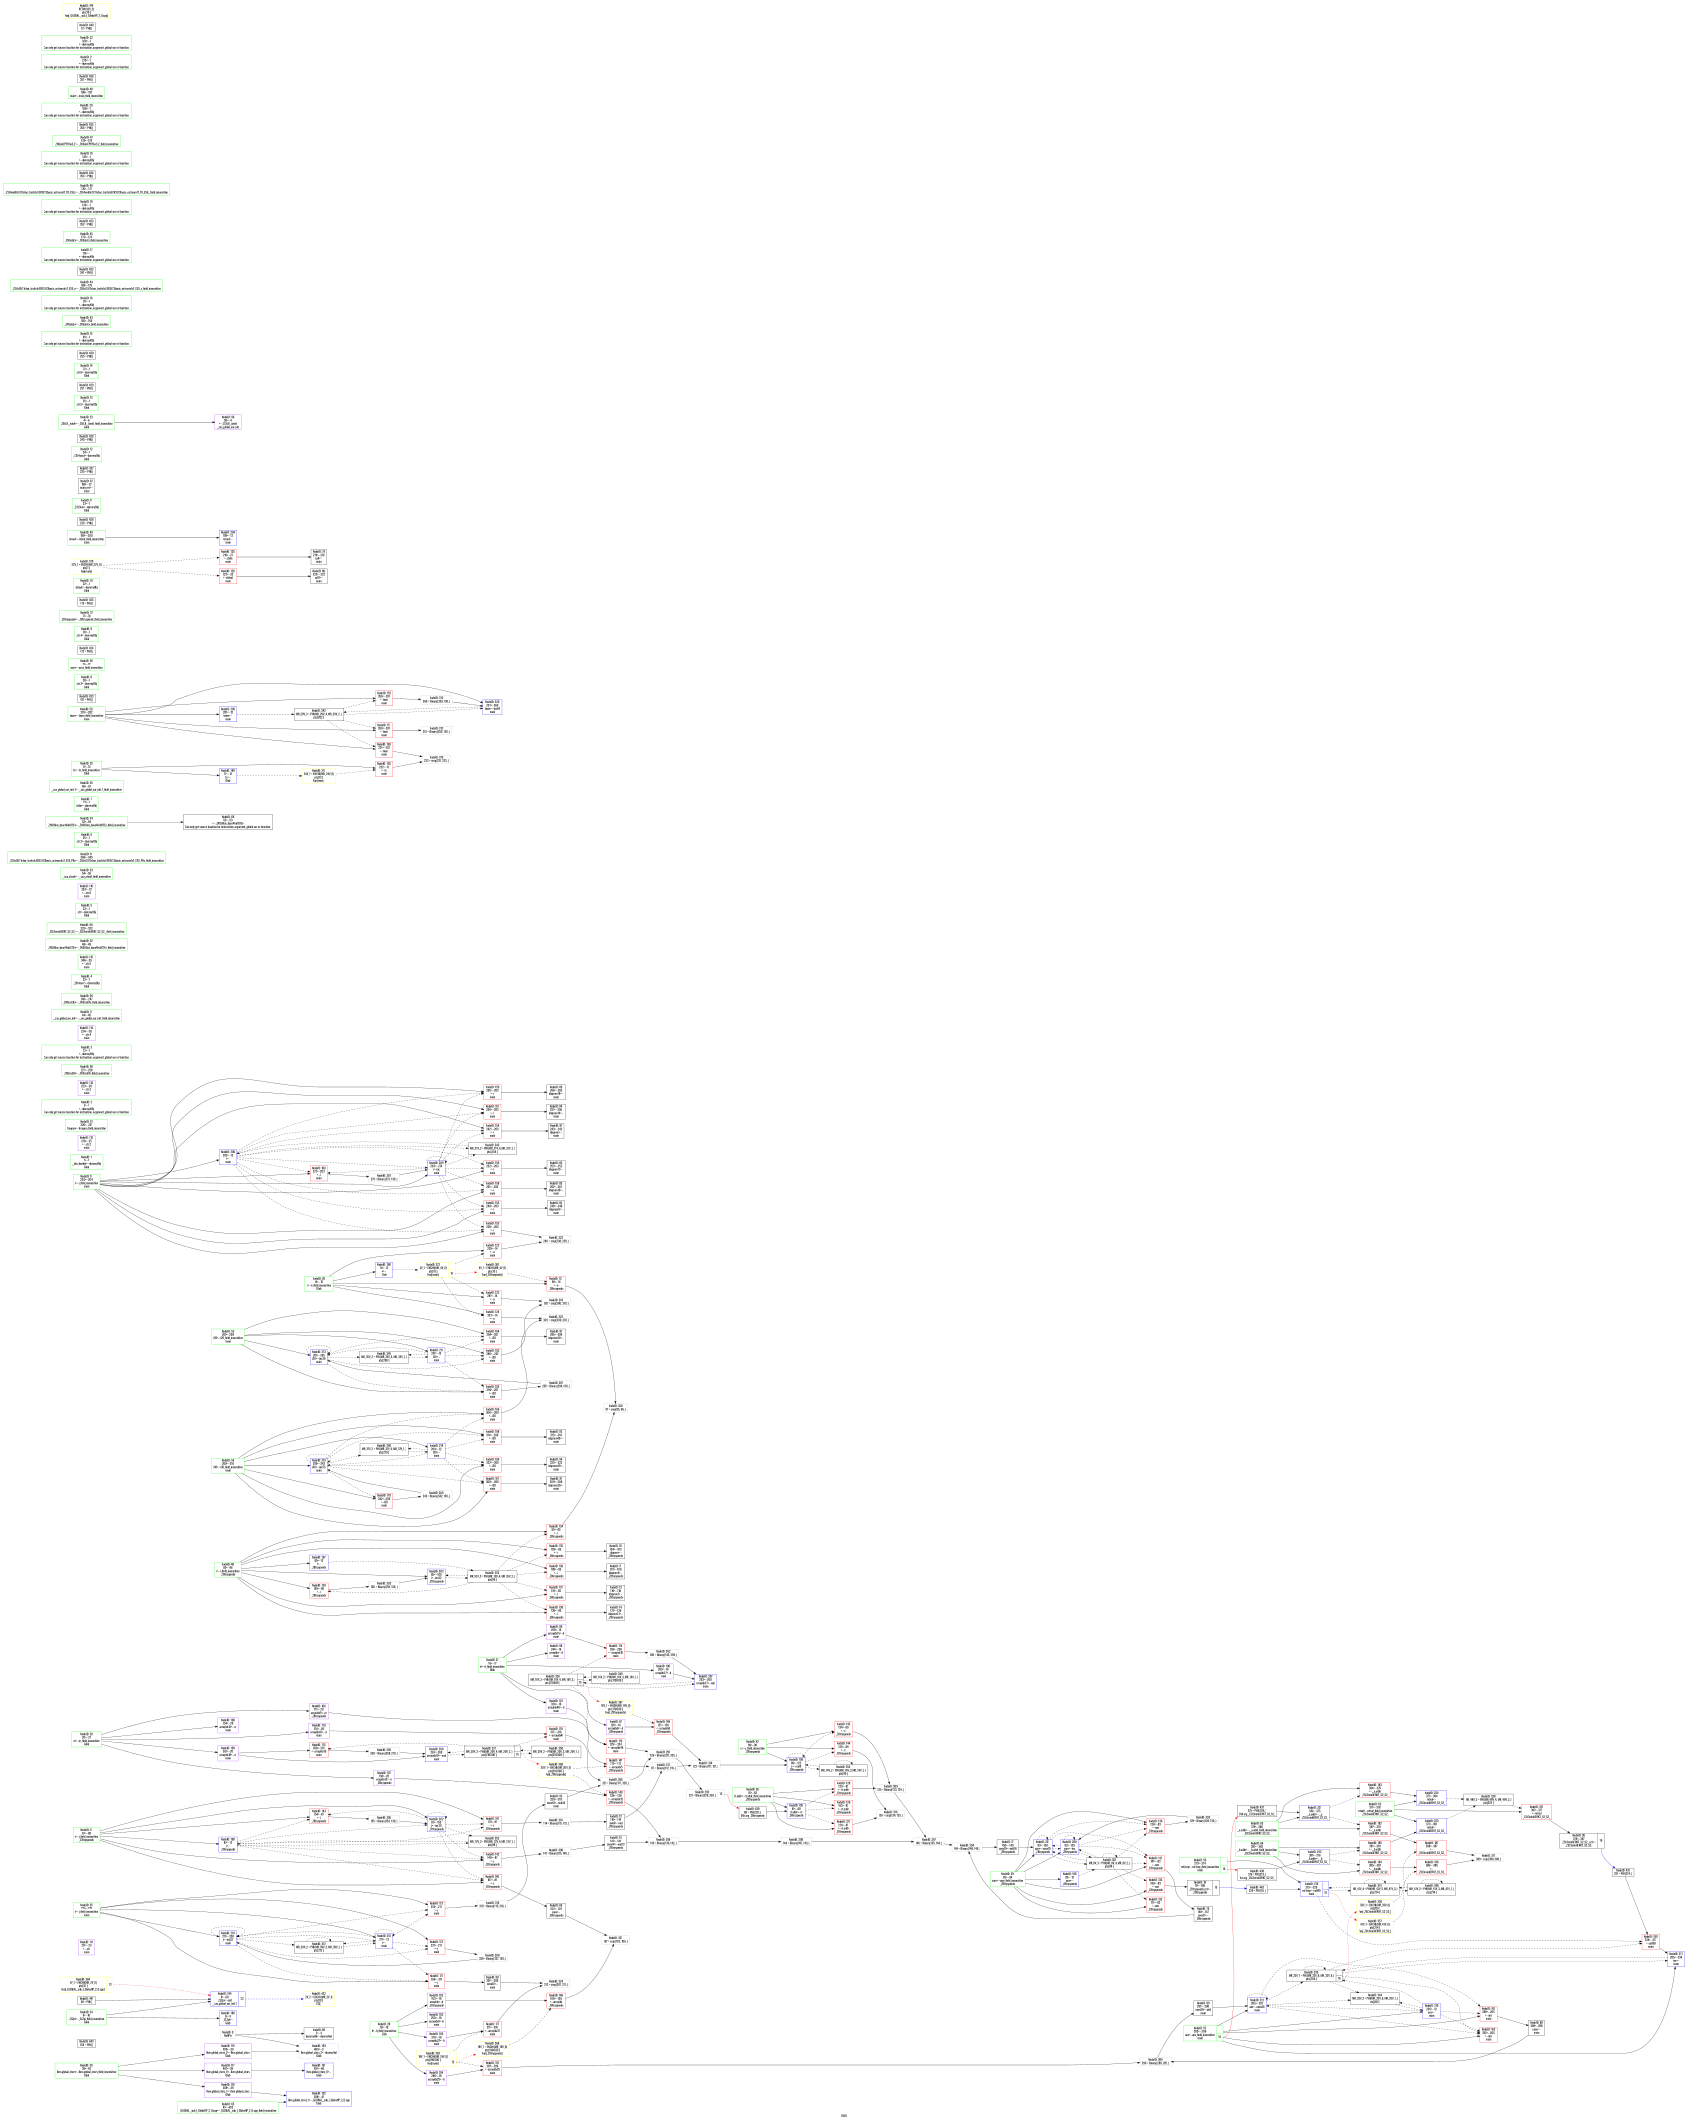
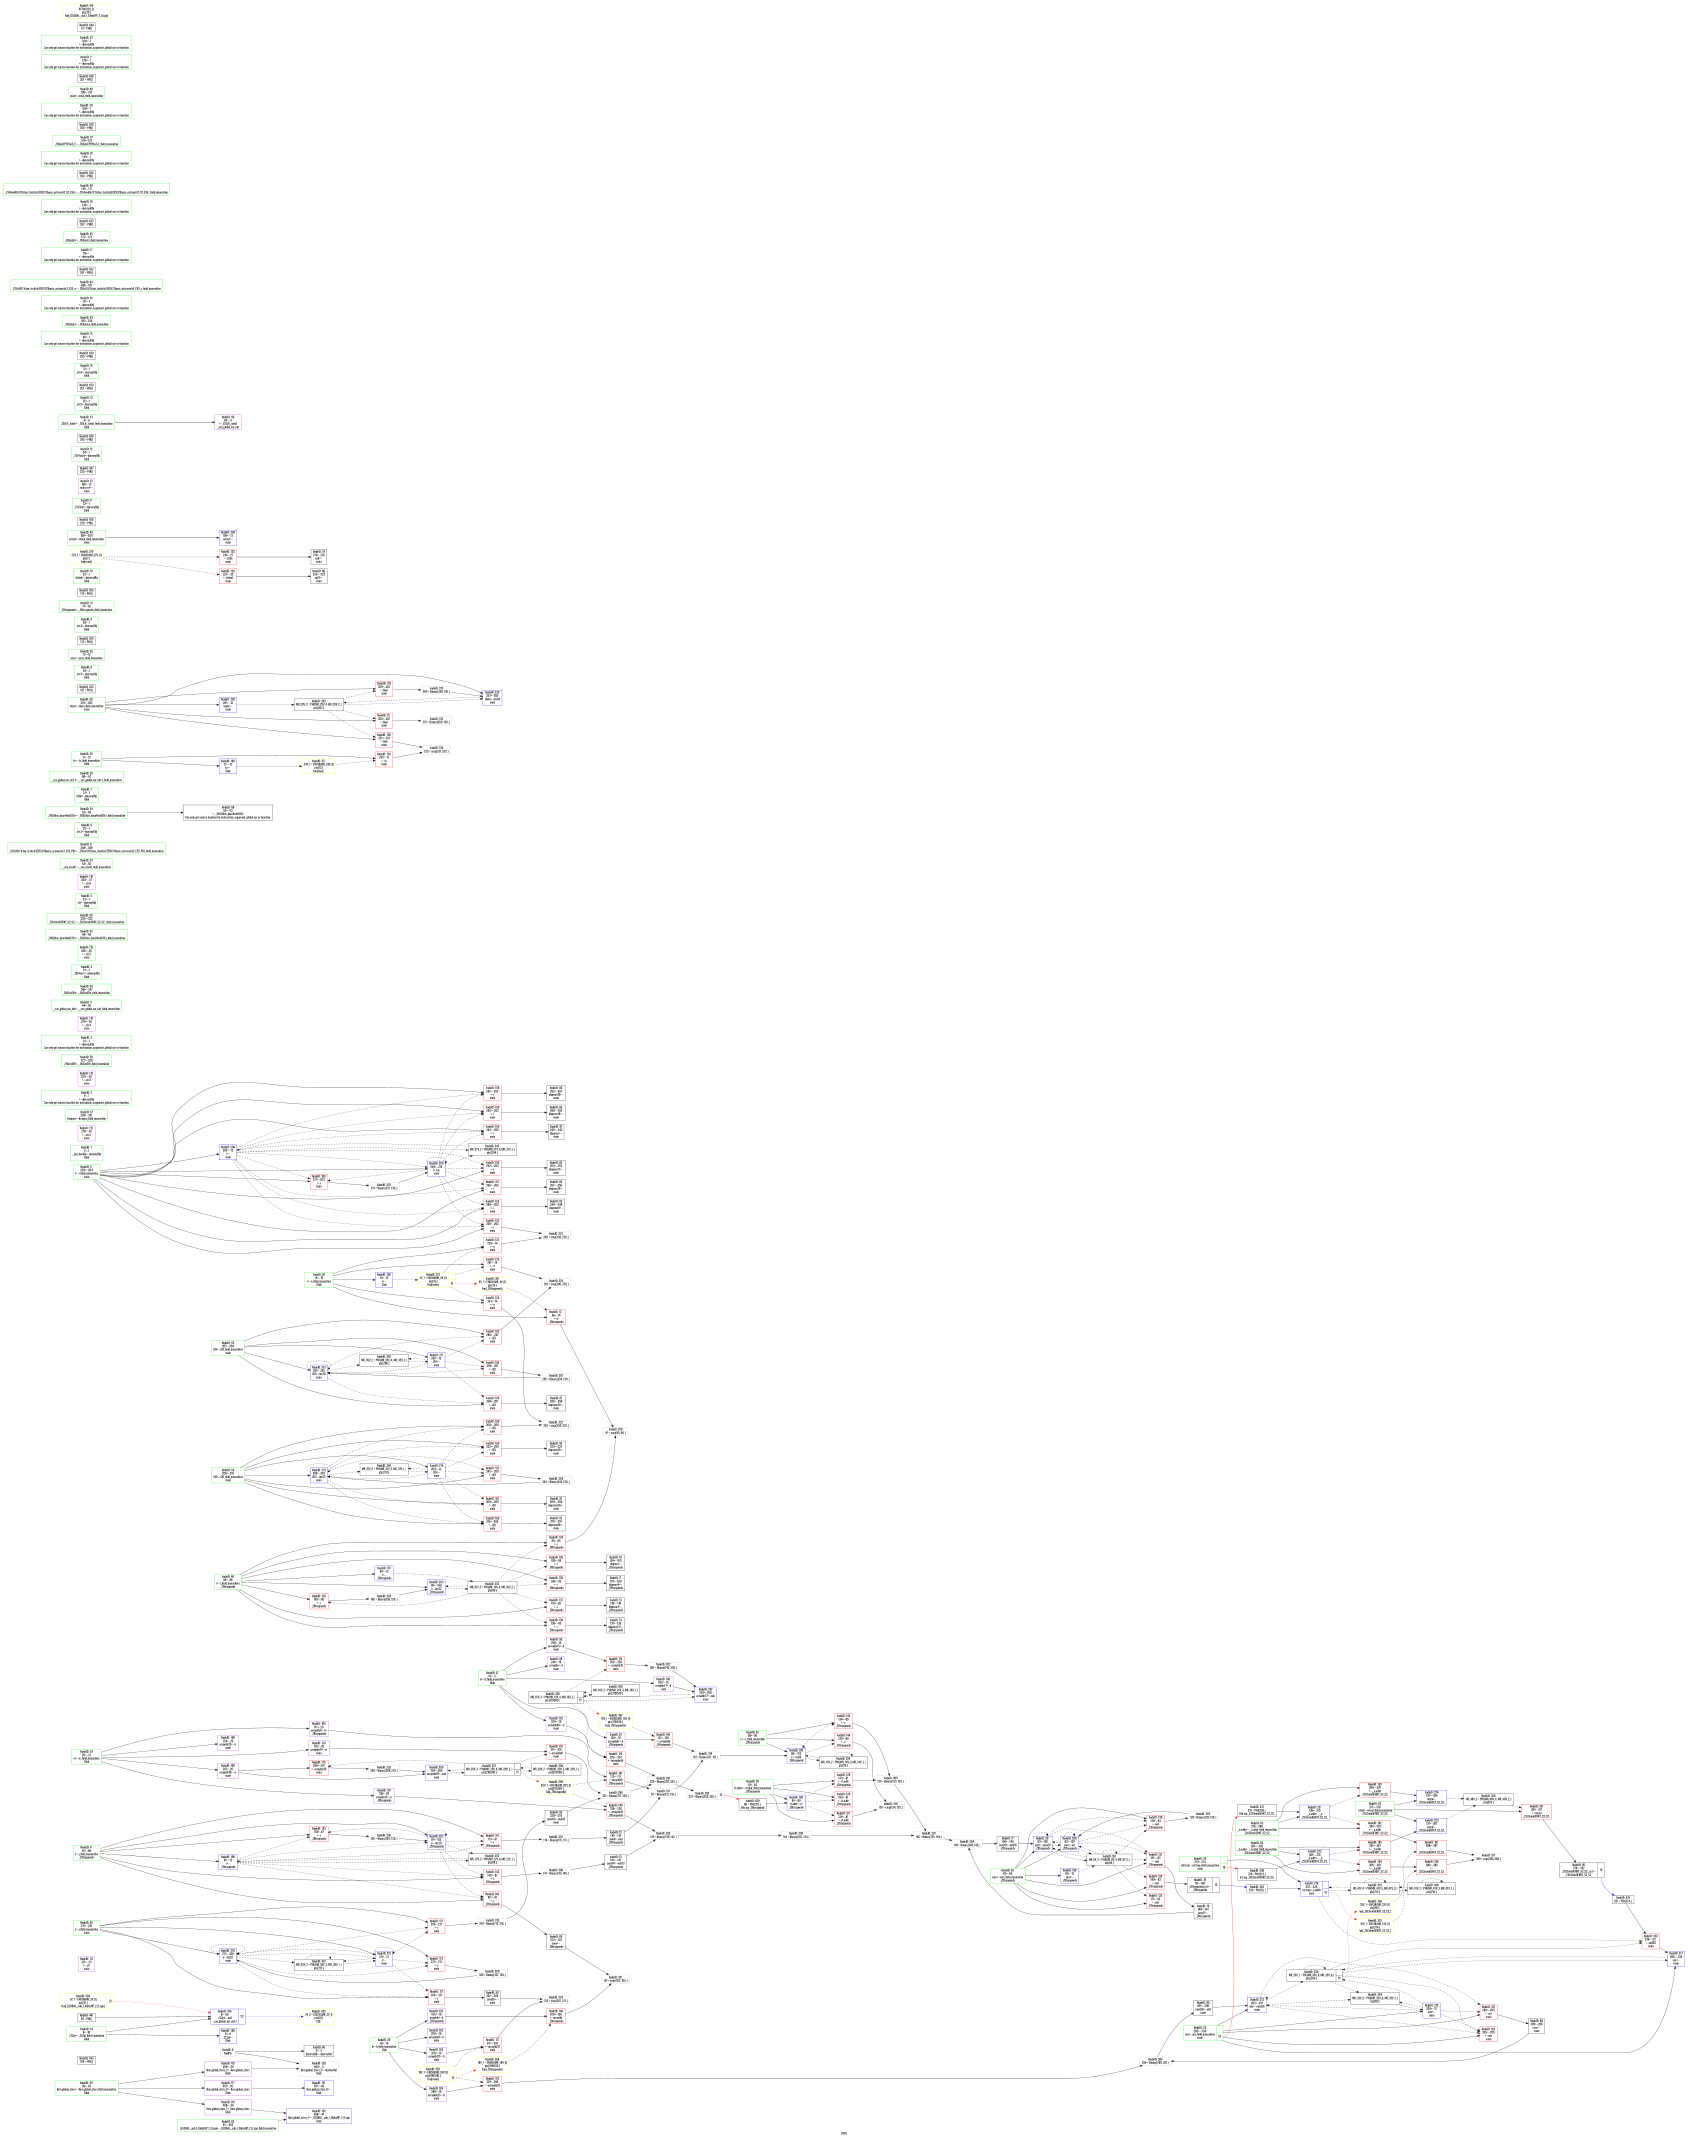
node "NodeID: 67": color black -> purple
edge "NodeID: 214" -> "NodeID: 170": added
